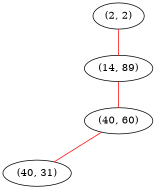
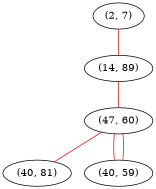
node "(2, 2)": label "(2, 2)" -> "(2, 7)"
node "(40, 60)": label "(40, 60)" -> "(47, 60)"
node "(40, 31)": label "(40, 31)" -> "(40, 81)"
node "(40, 59)": added
